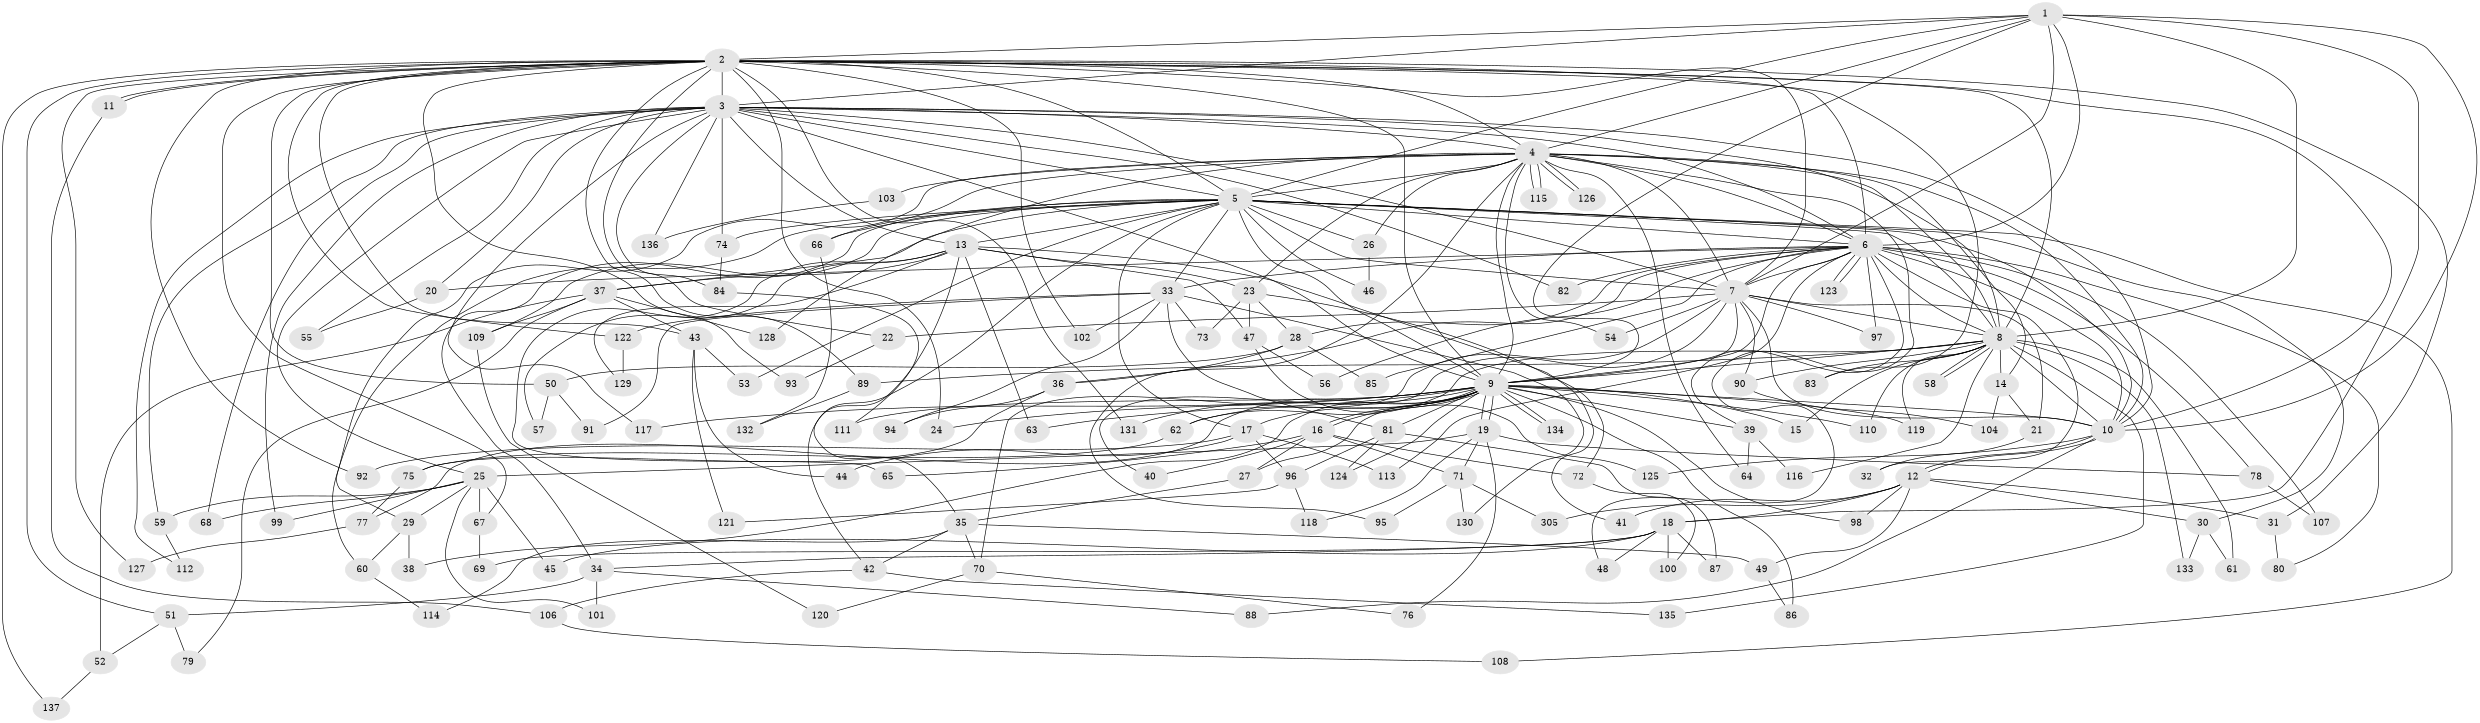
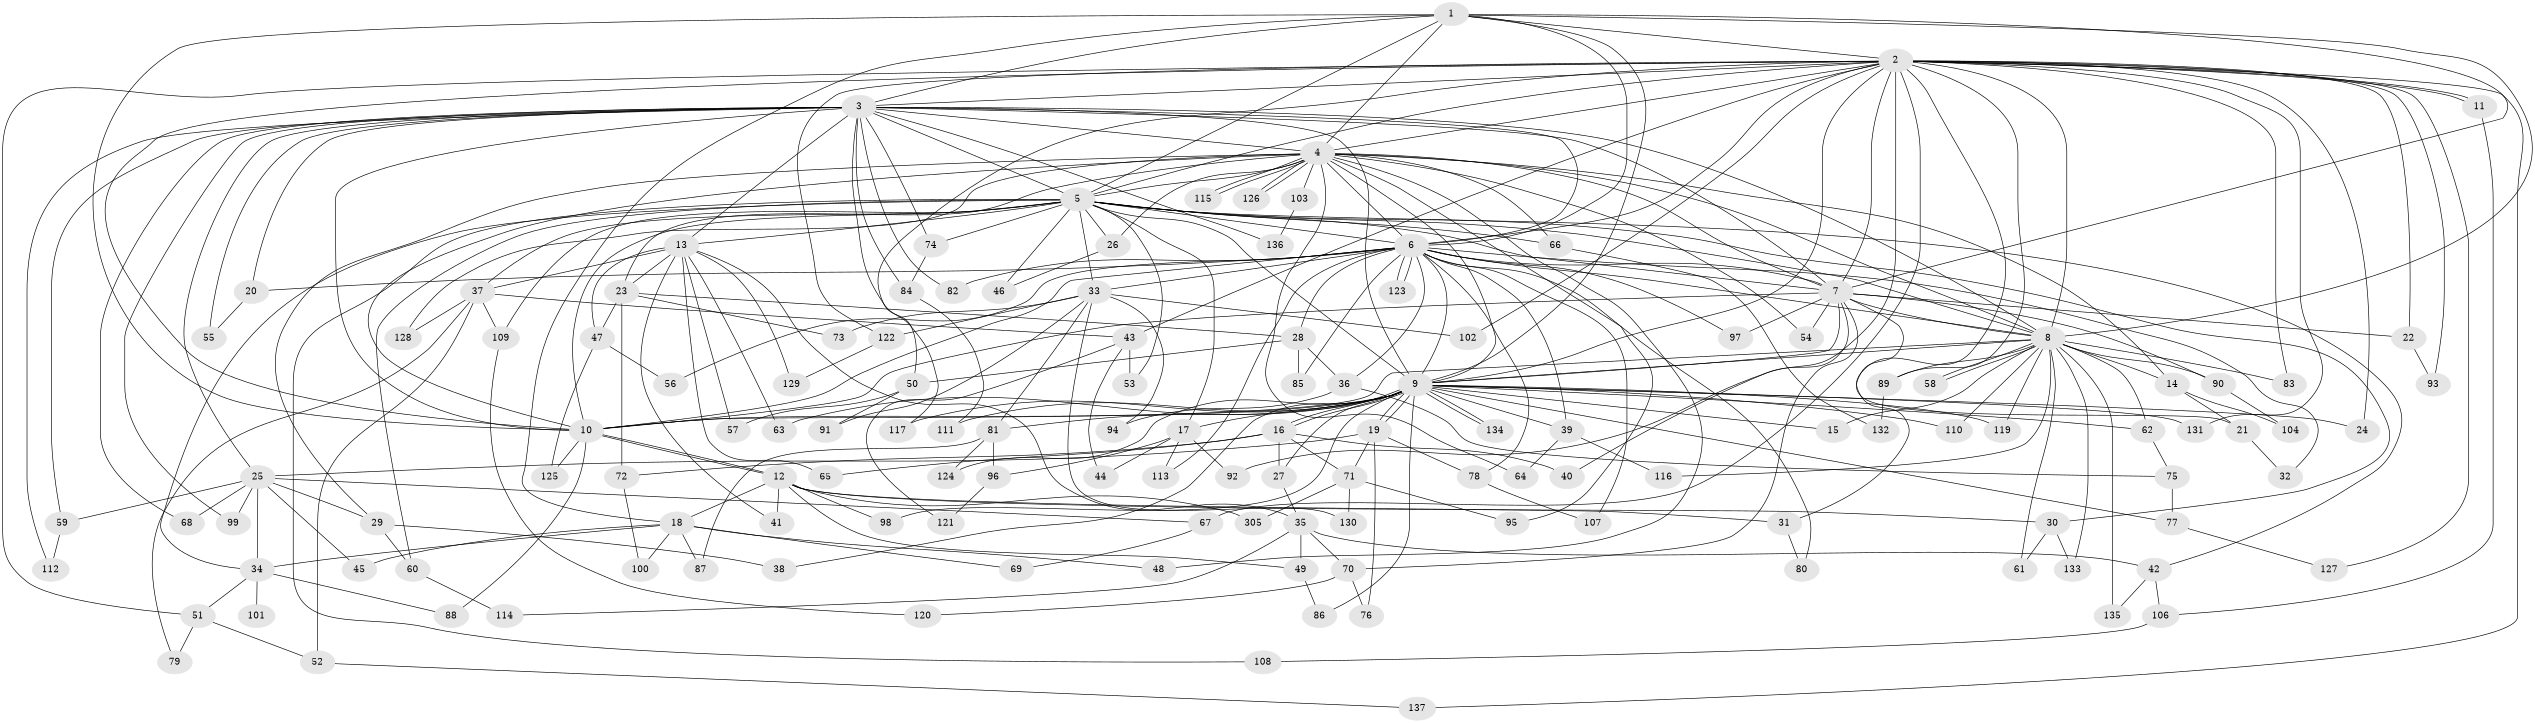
node "118": removed
edge "25" -- "101": now "25" -- "34"
